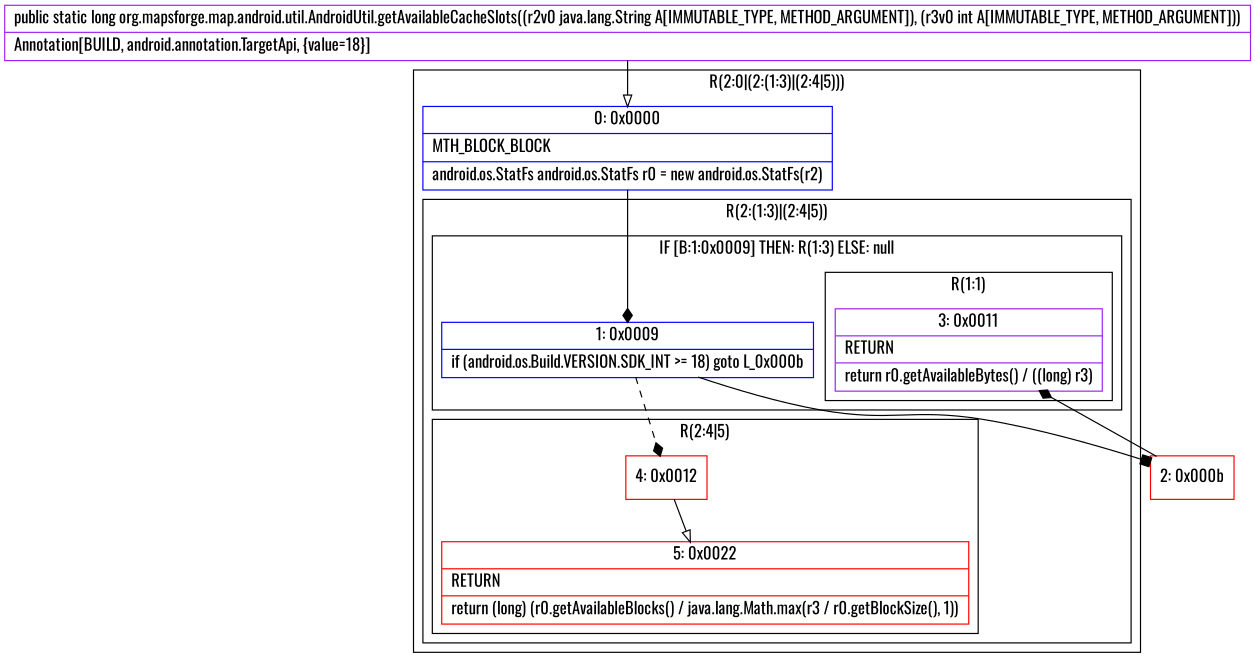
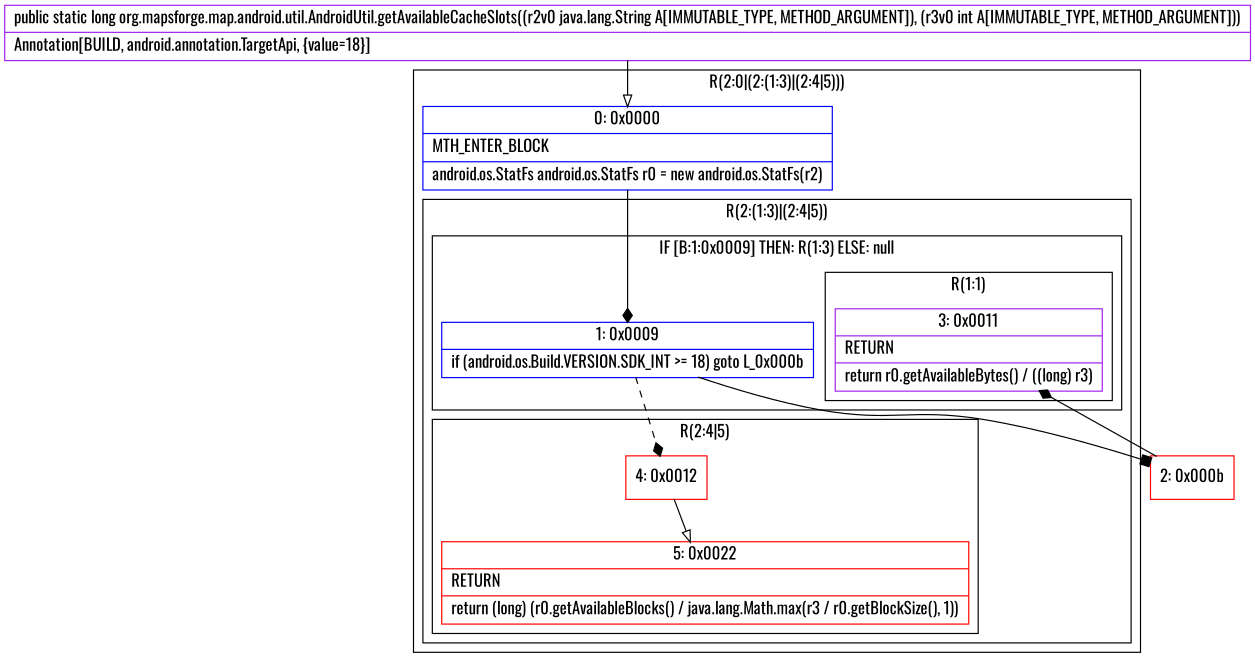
node "0: 0x0000": text "MTH_BLOCK_BLOCK" -> "MTH_ENTER_BLOCK"
